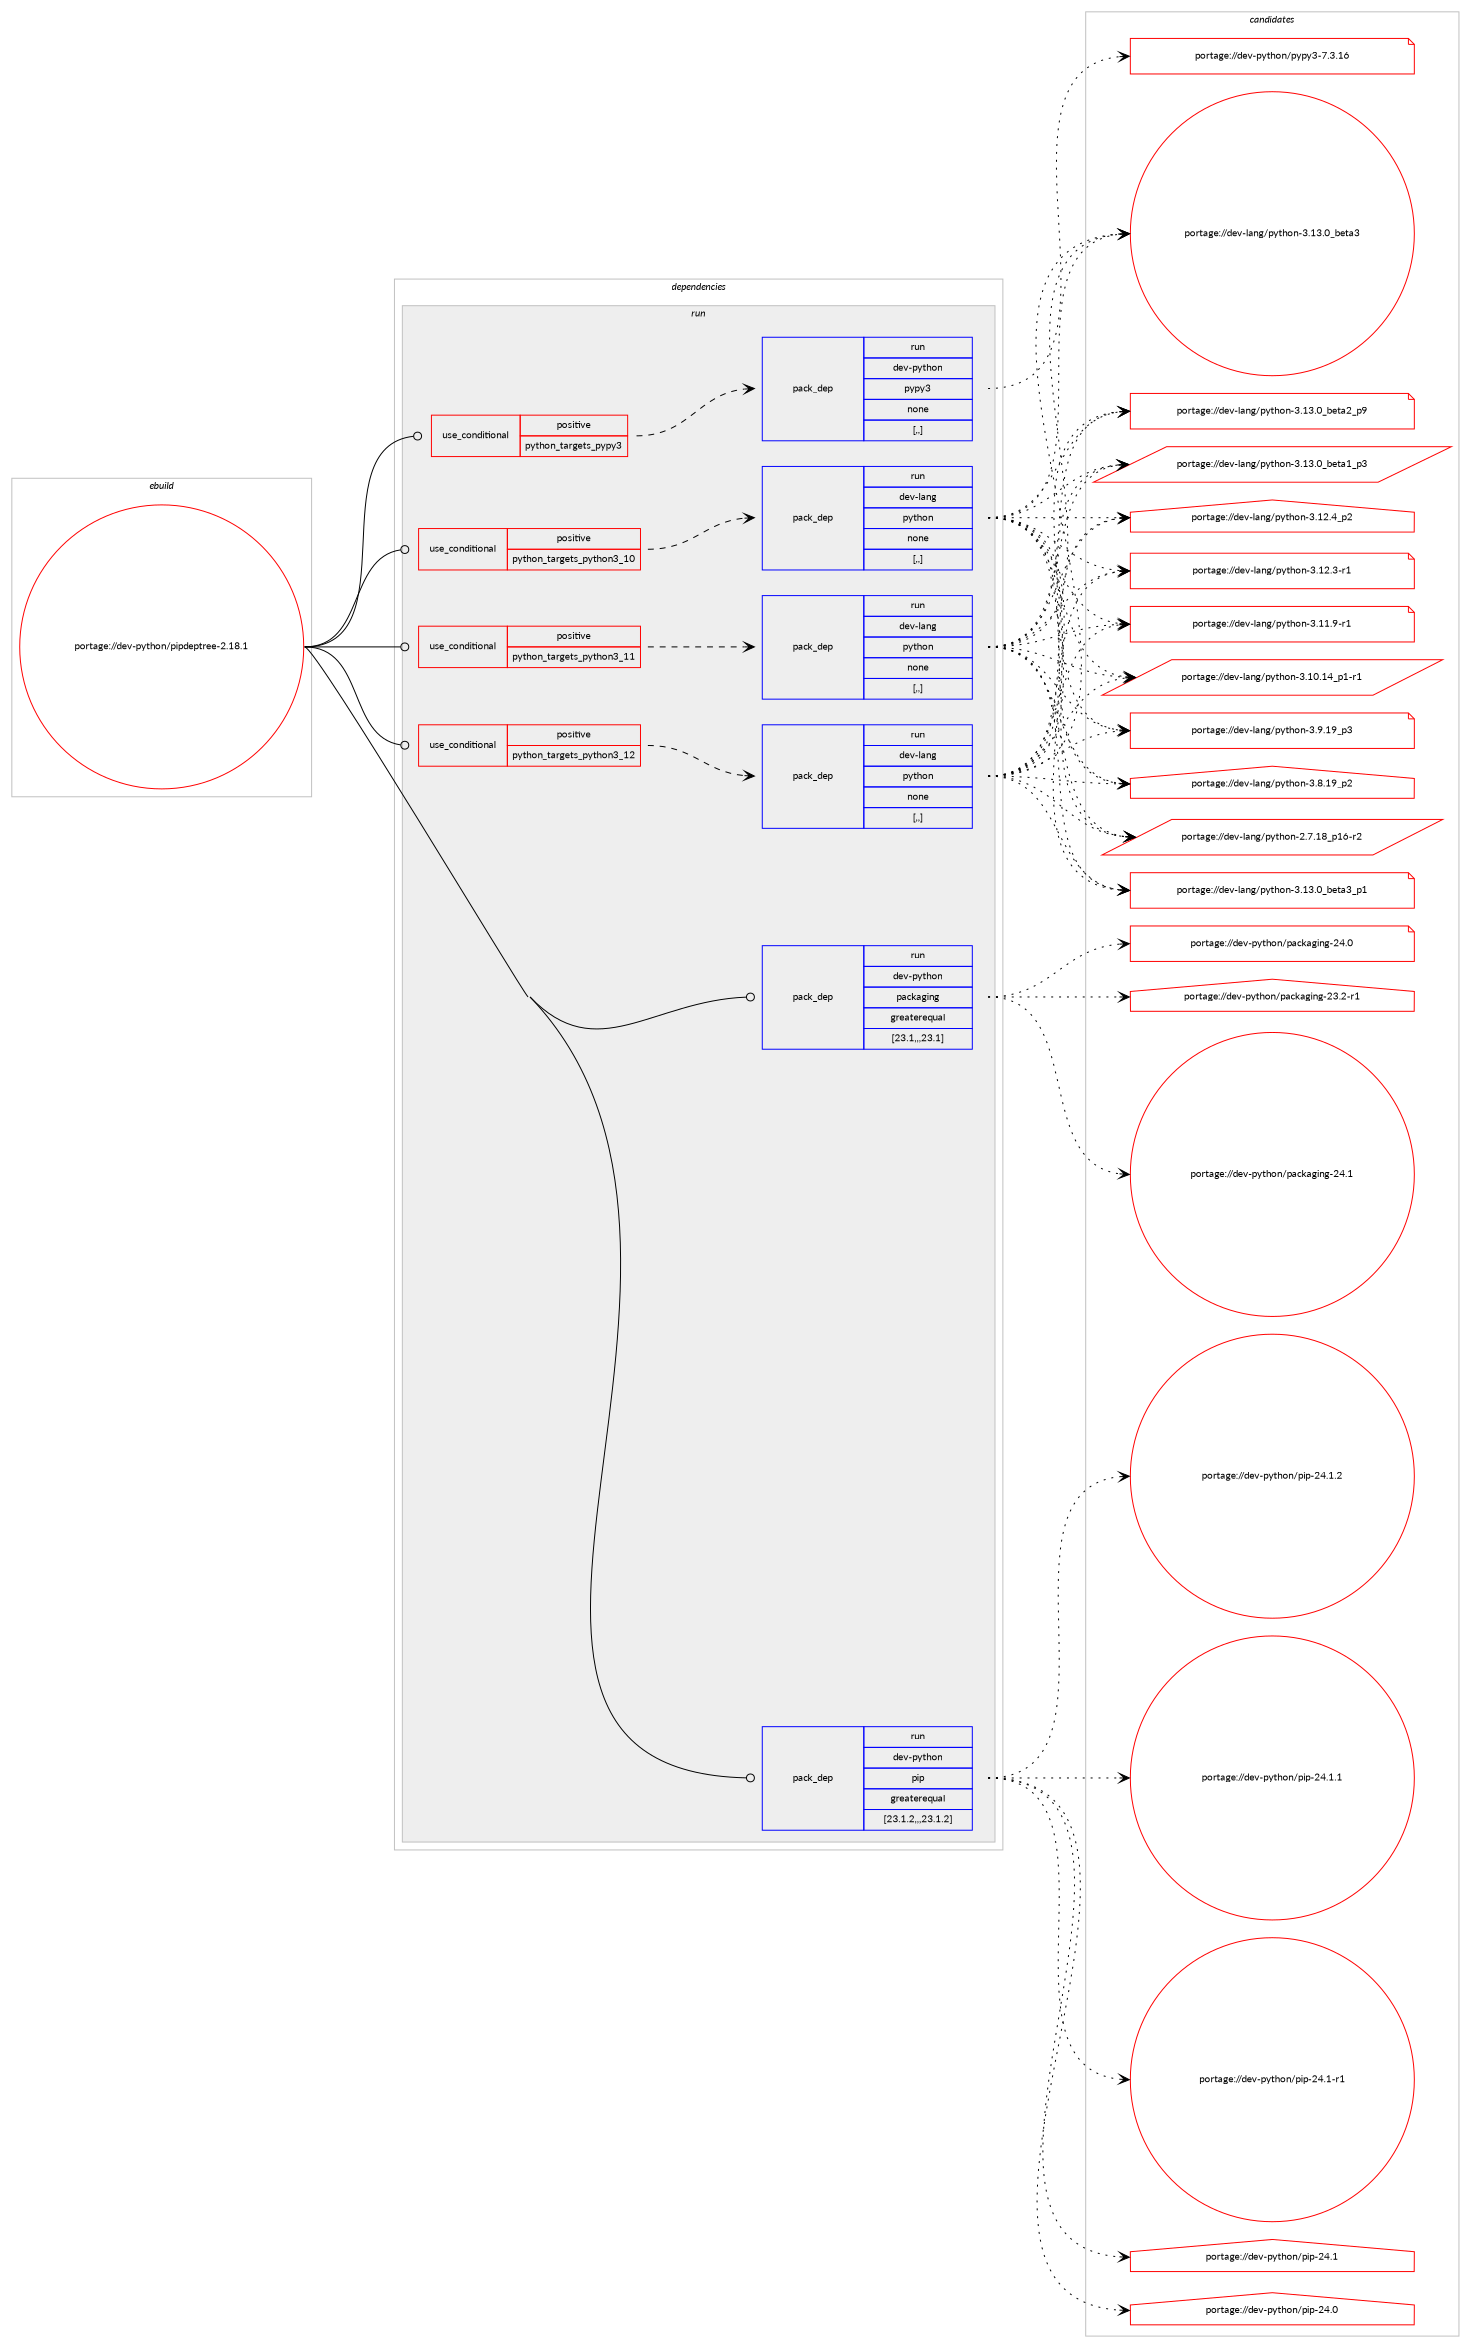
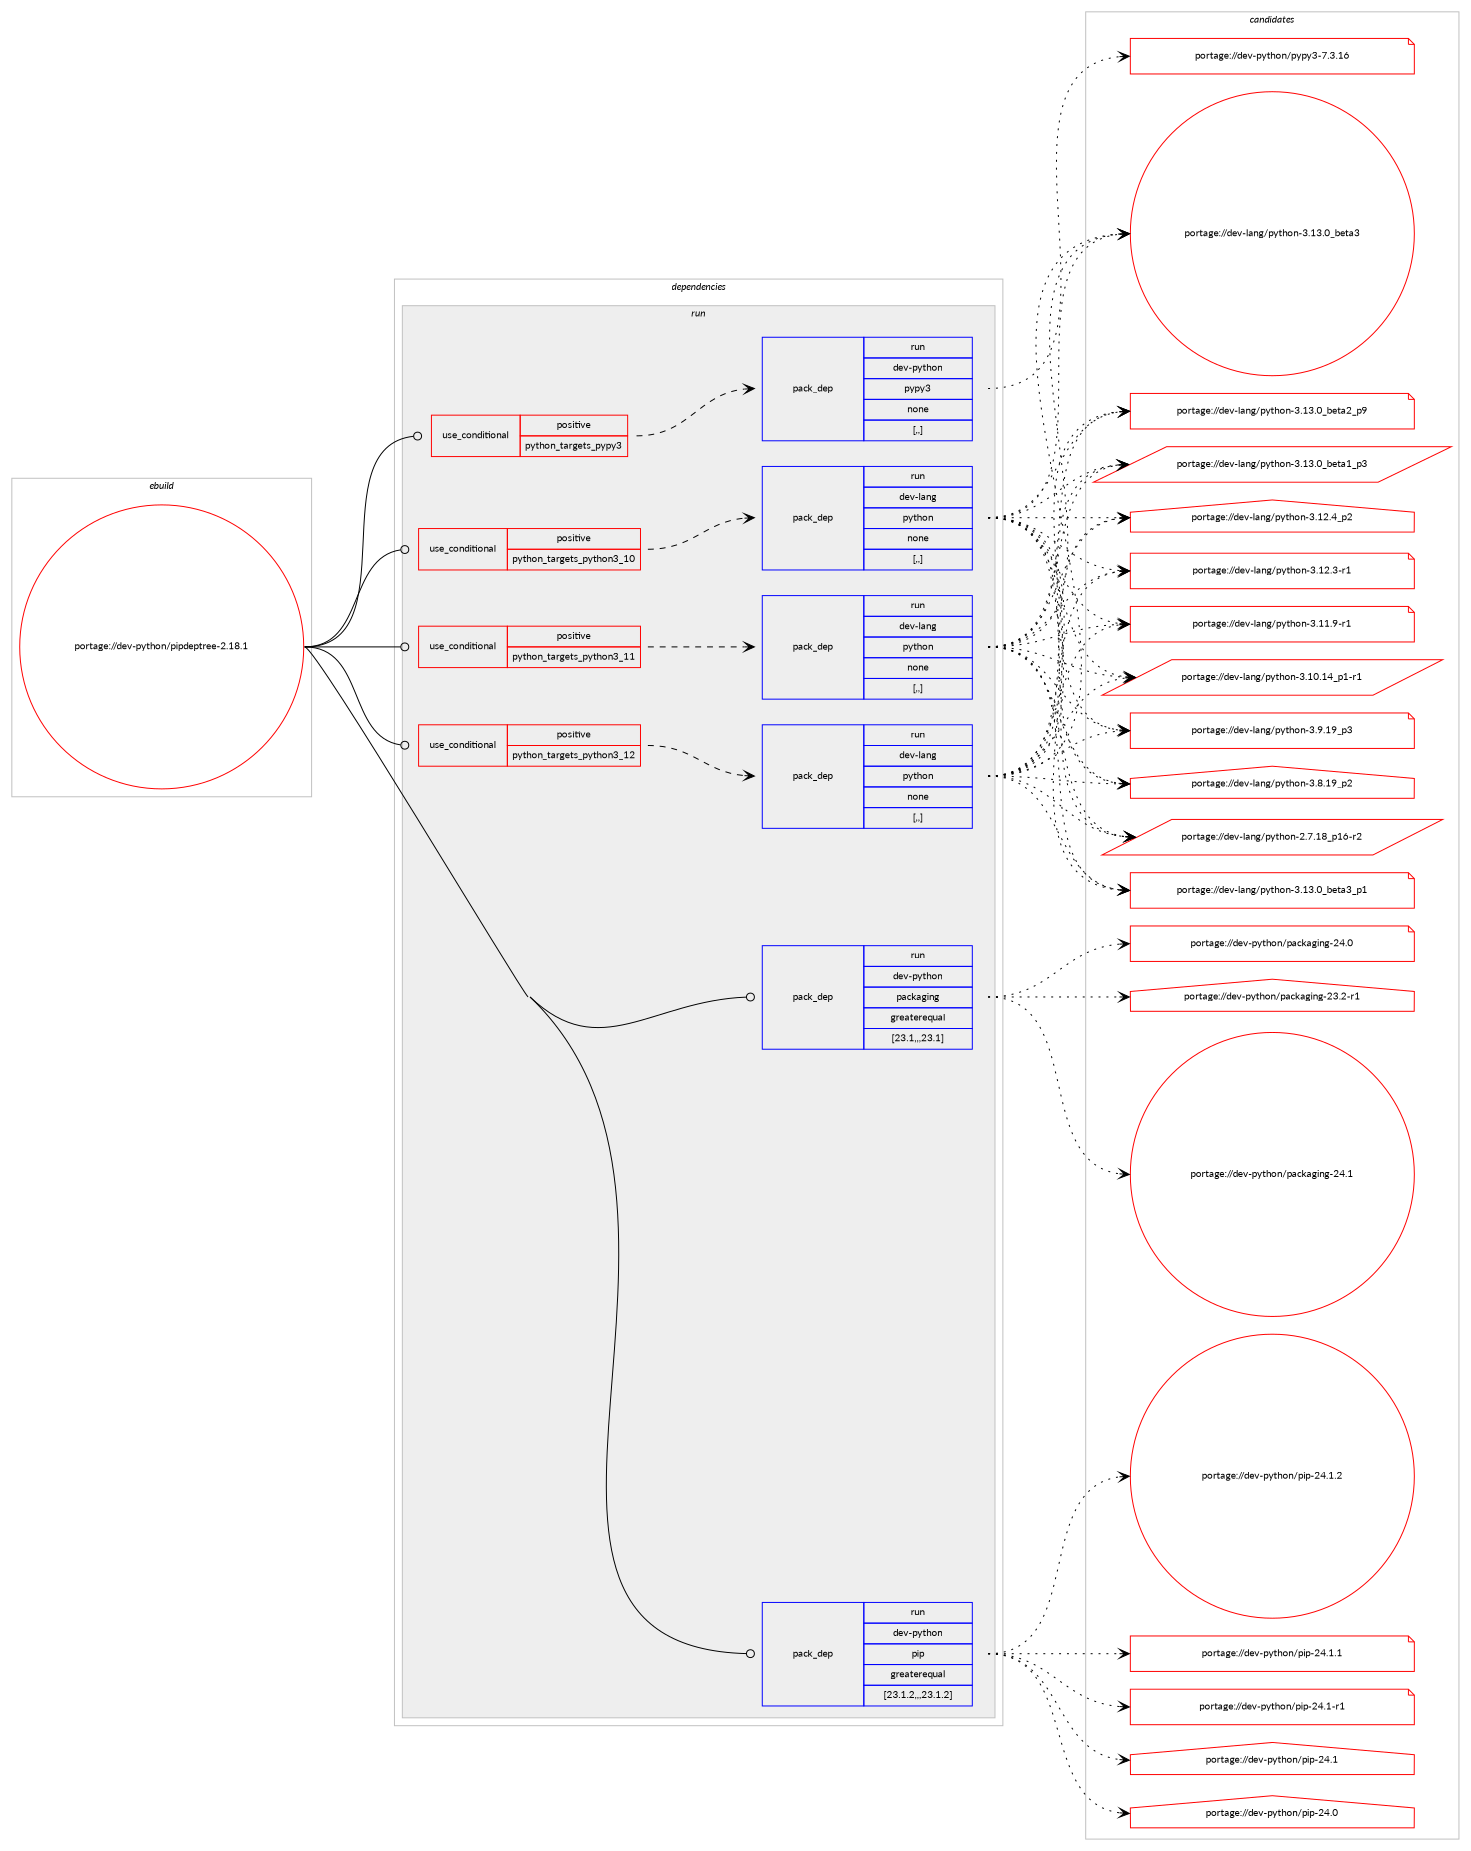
node "portage://dev-python/pip-24.1.1": shape circle -> note
node "portage://dev-python/pip-24.1-r1": shape circle -> note
